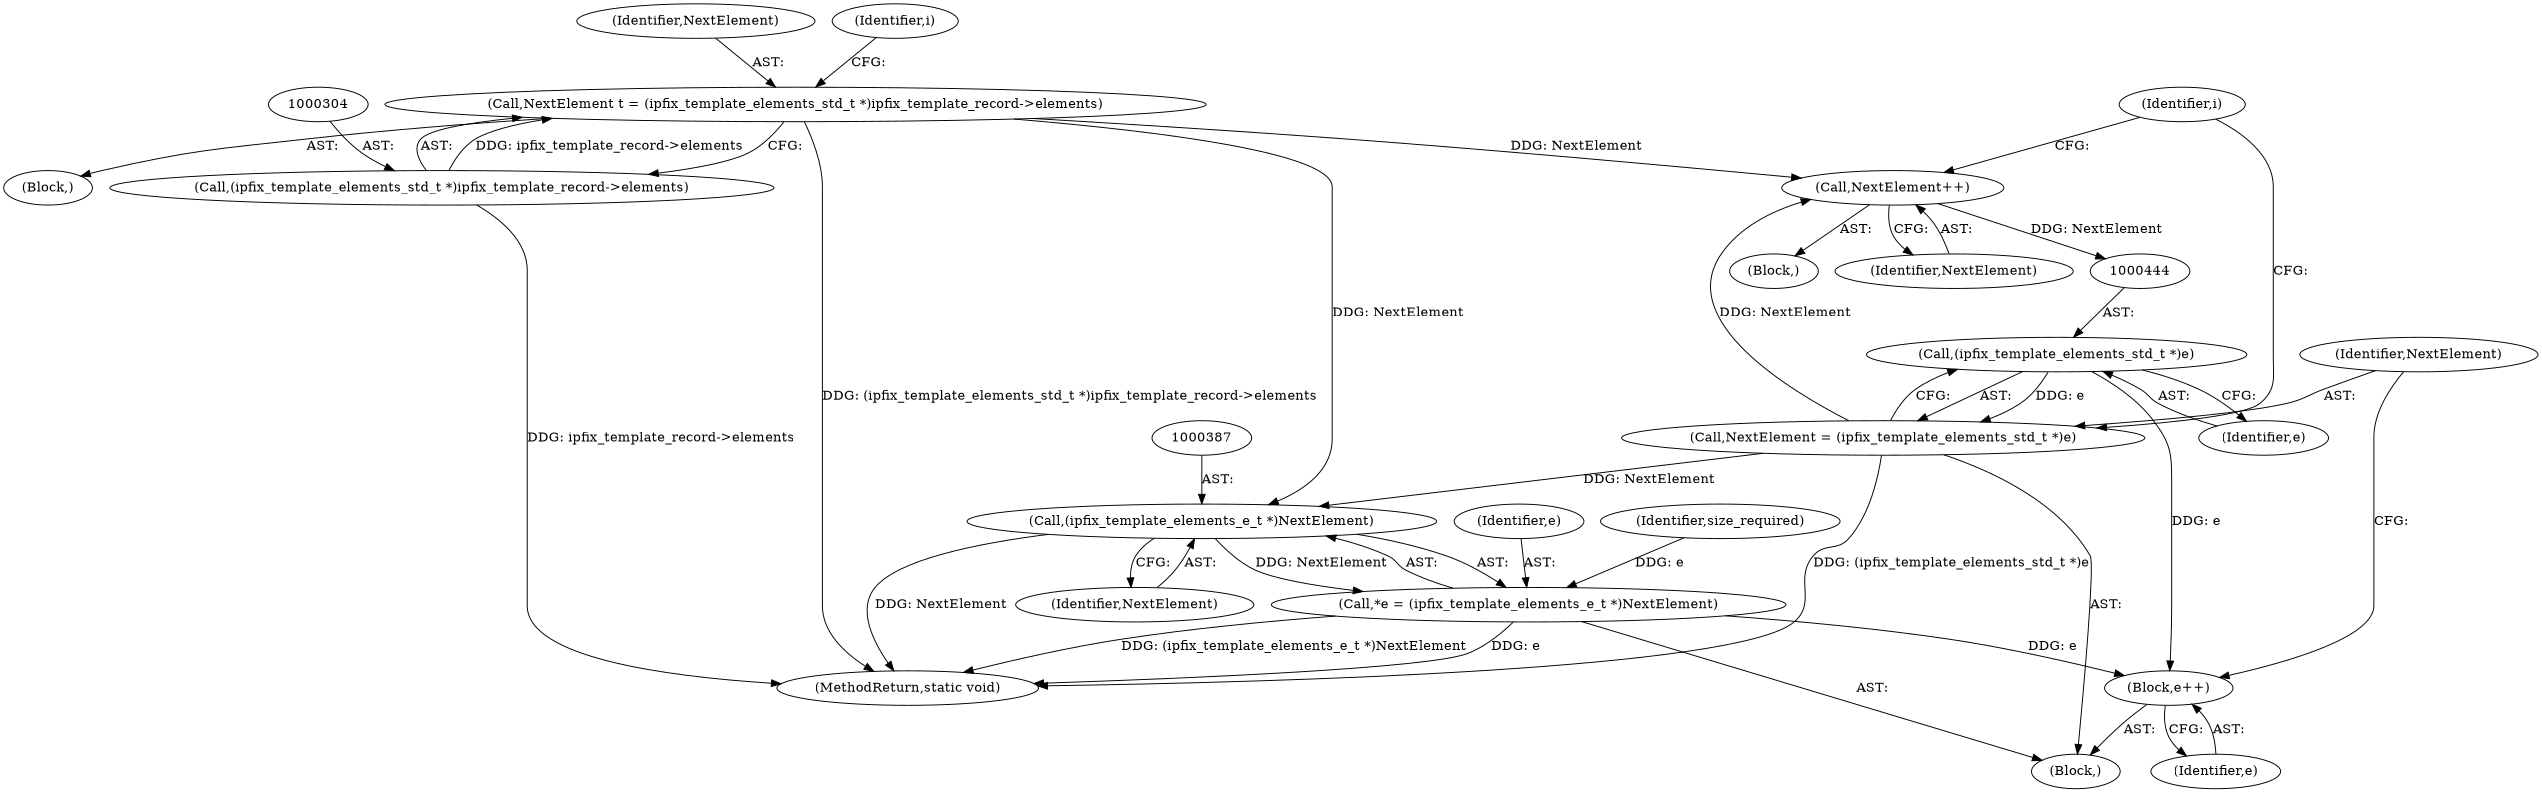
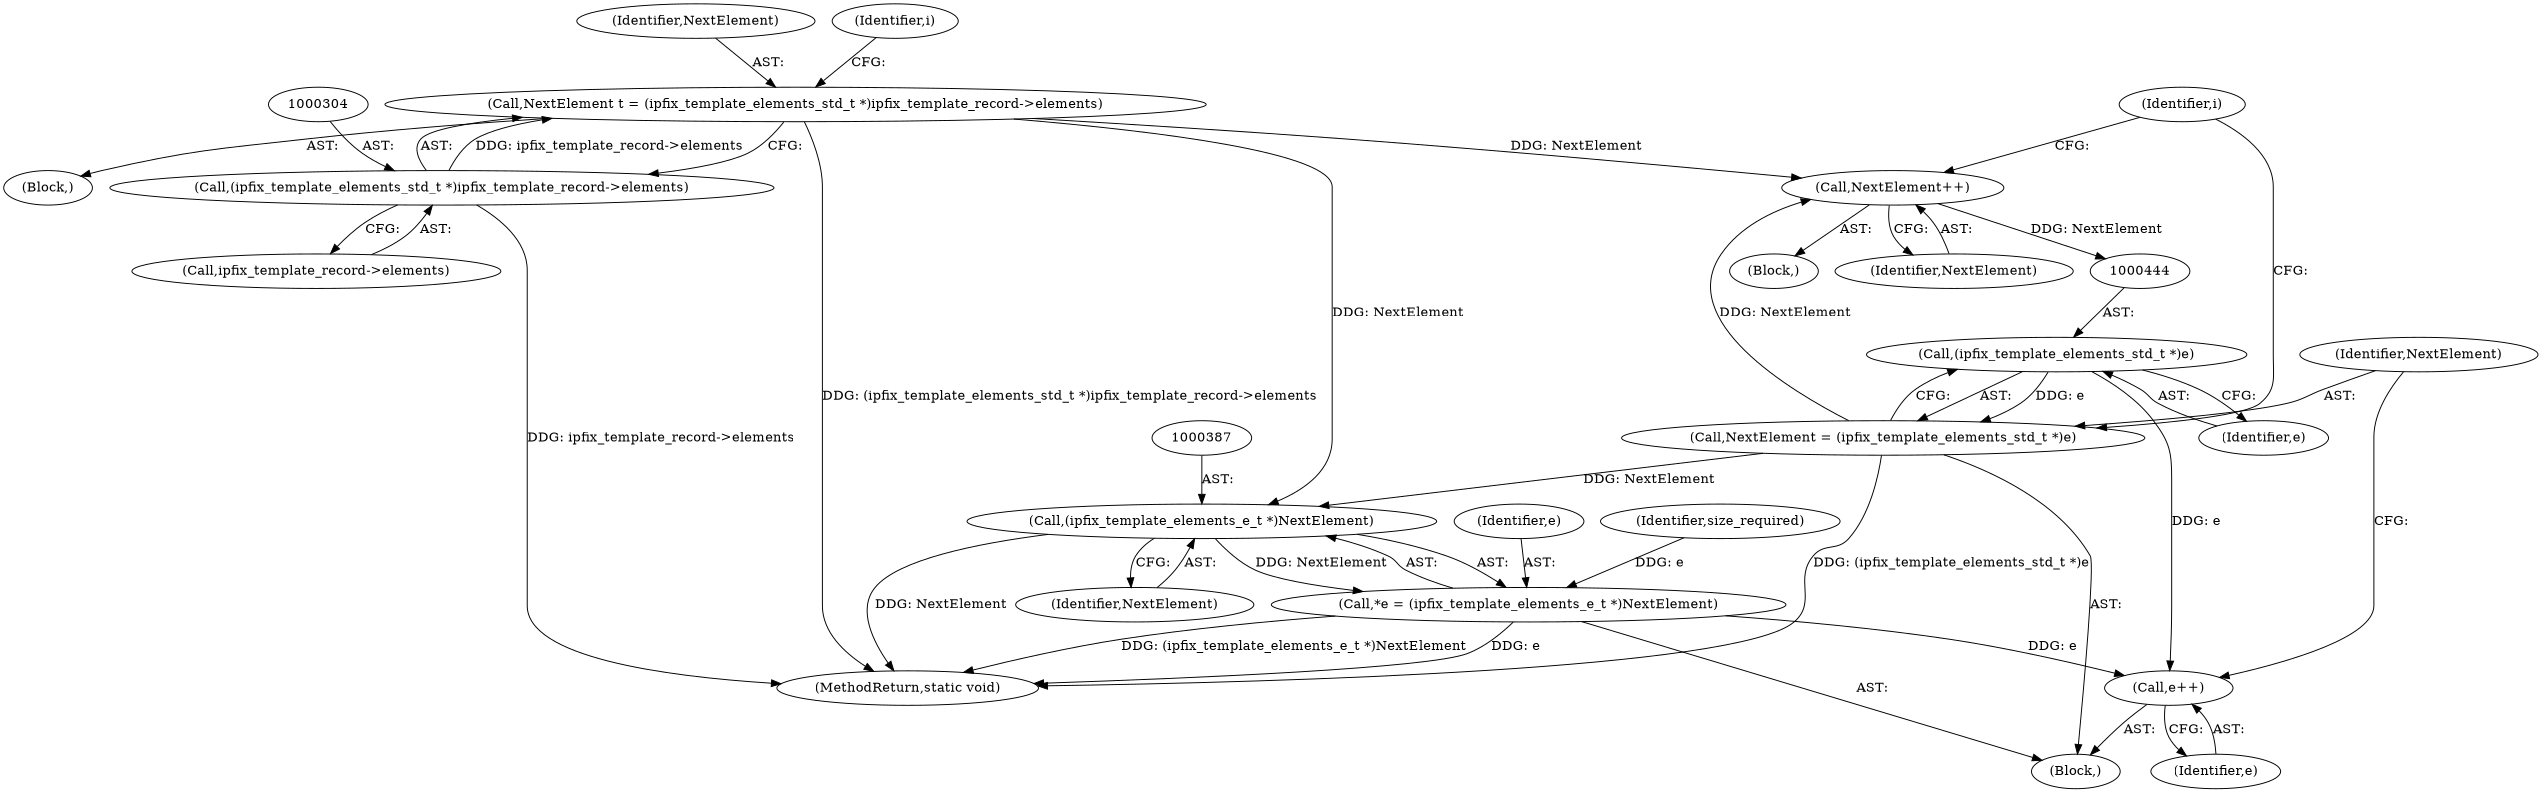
node "(Call,ipfix_template_record->elements)": added
node "(Block,e++)": label "(Block,e++)" -> "(Call,e++)"
